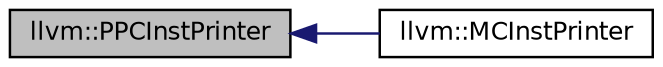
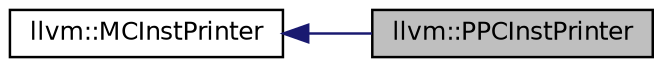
edge "llvm::MCInstPrinter" -> "llvm::PPCInstPrinter": reversed
